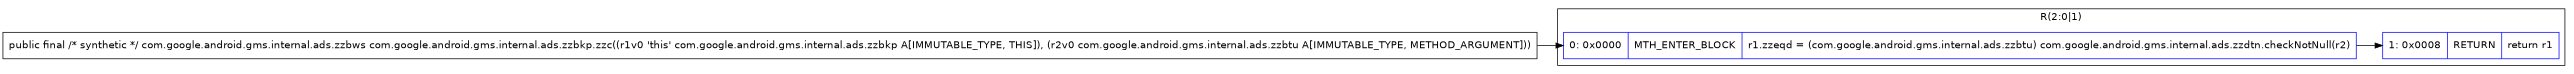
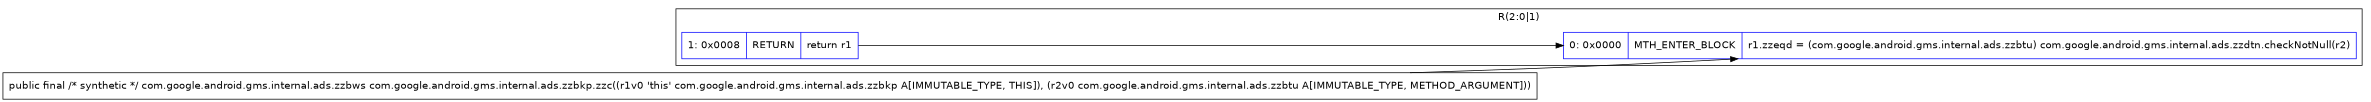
edge "0: 0x0000" -> "1: 0x0008": reversed
